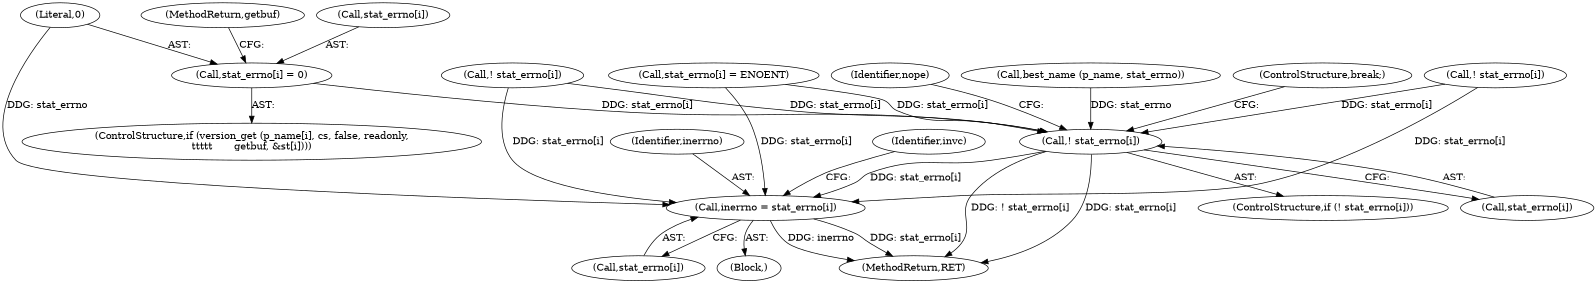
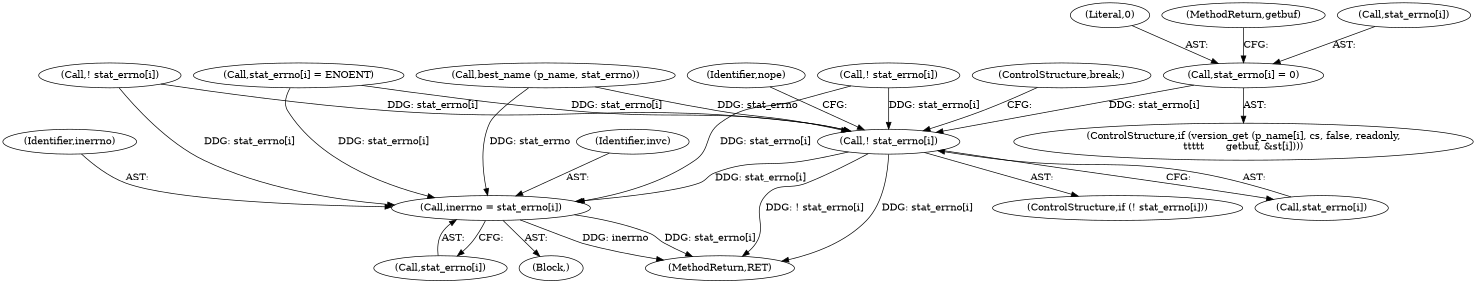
edge "(Identifier,invc)" -> "(Call,inerrno = stat_errno[i])": label "CFG: " -> "AST: "
edge "(Literal,0)" -> "(Call,inerrno = stat_errno[i])": now "(Call,best_name (p_name, stat_errno))" -> "(Call,inerrno = stat_errno[i])"
